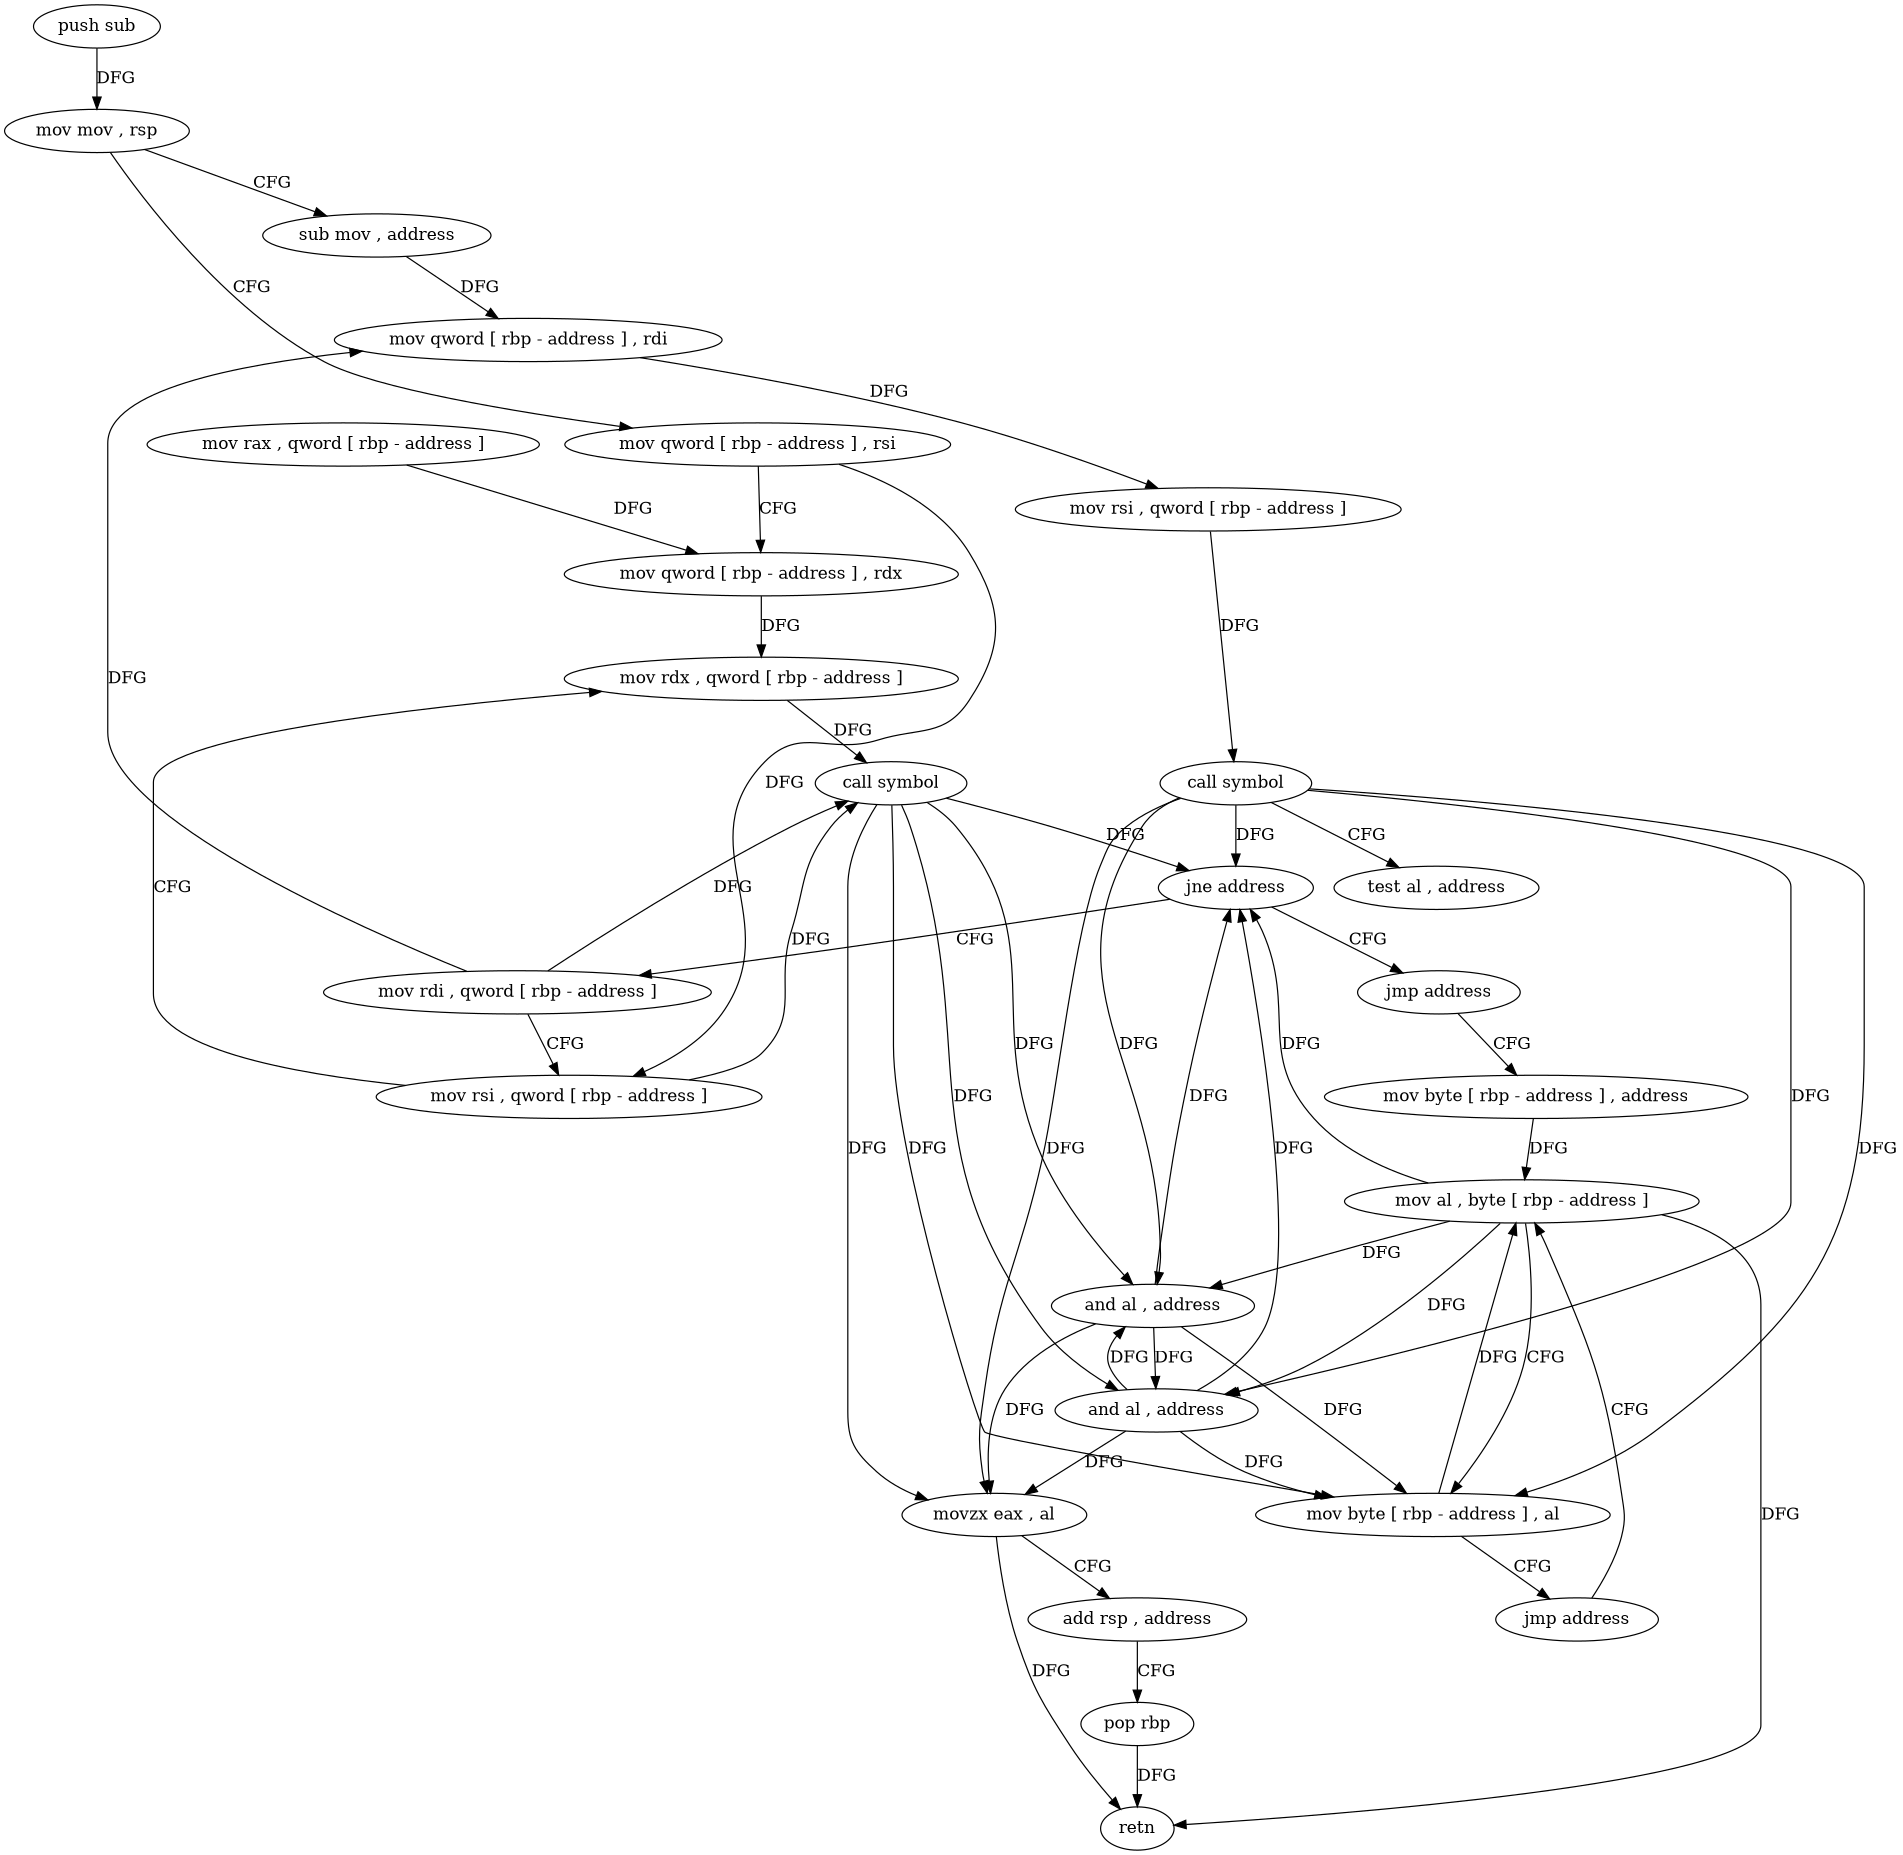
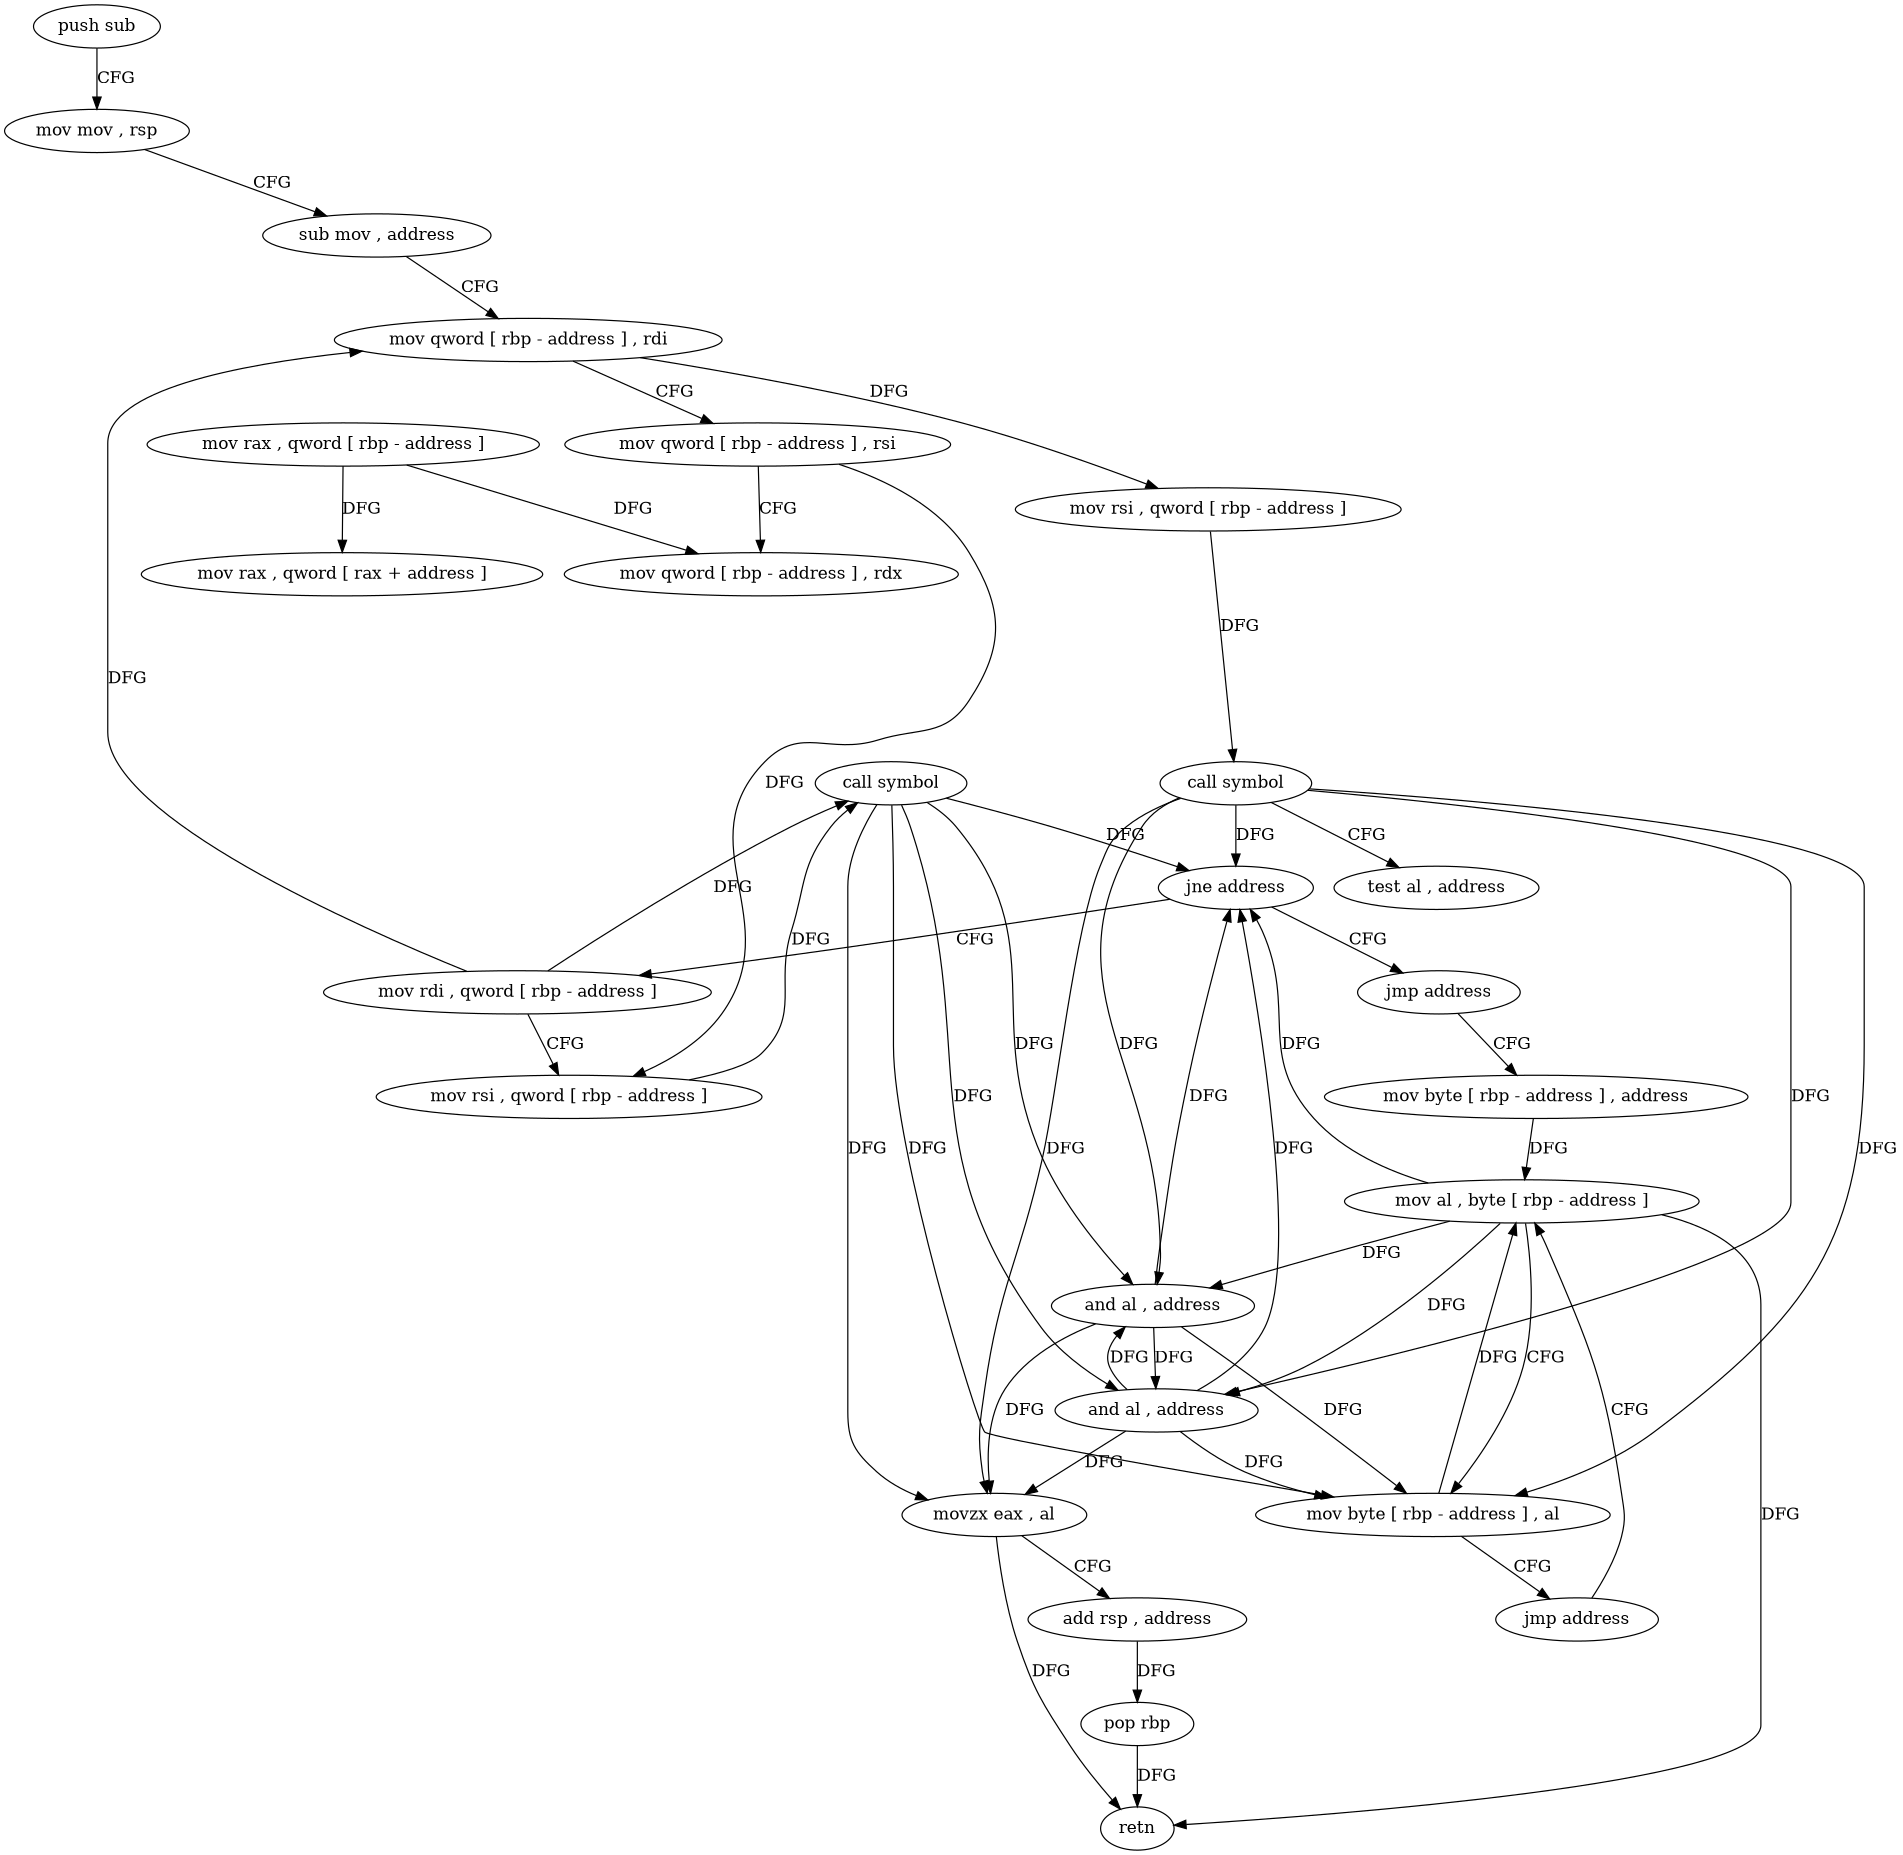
edge "push sub" -> "mov mov , rsp": label "DFG" -> "CFG"
edge "sub mov , address" -> "mov qword [ rbp - address ] , rdi": label "DFG" -> "CFG"
edge "mov mov , rsp" -> "mov qword [ rbp - address ] , rsi": now "mov qword [ rbp - address ] , rdi" -> "mov qword [ rbp - address ] , rsi"
node "mov rax , qword [ rax + address ]": added
node "mov rdx , qword [ rbp - address ]": removed
edge "add rsp , address" -> "pop rbp": label "CFG" -> "DFG"
